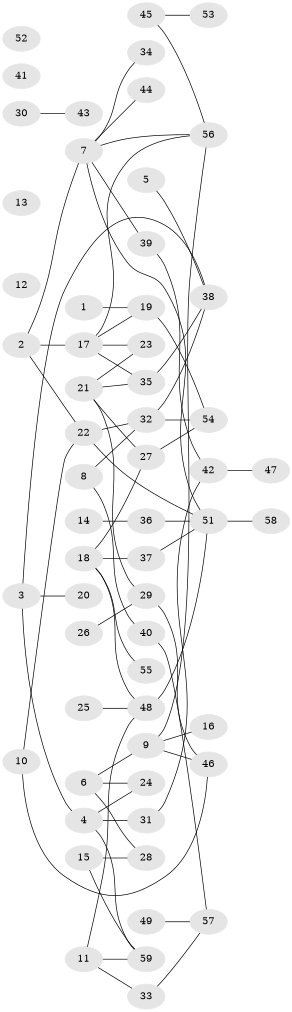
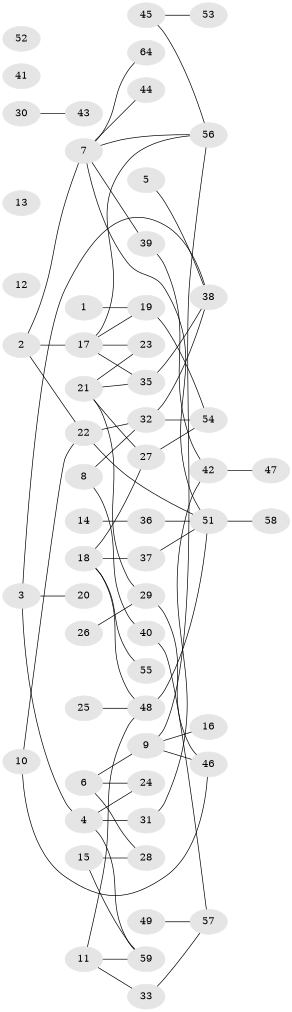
node "34": label "34" -> "64"
